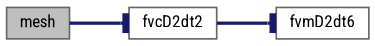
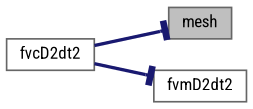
edge "mesh" -> "fvcD2dt2": reversed
node "fvmD2dt6": label "fvmD2dt6" -> "fvmD2dt2"
